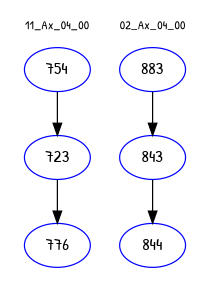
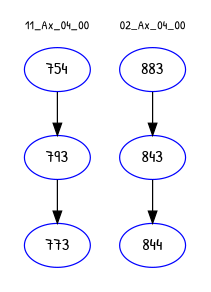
node "723": label "723" -> "793"
node "776": label "776" -> "773"
